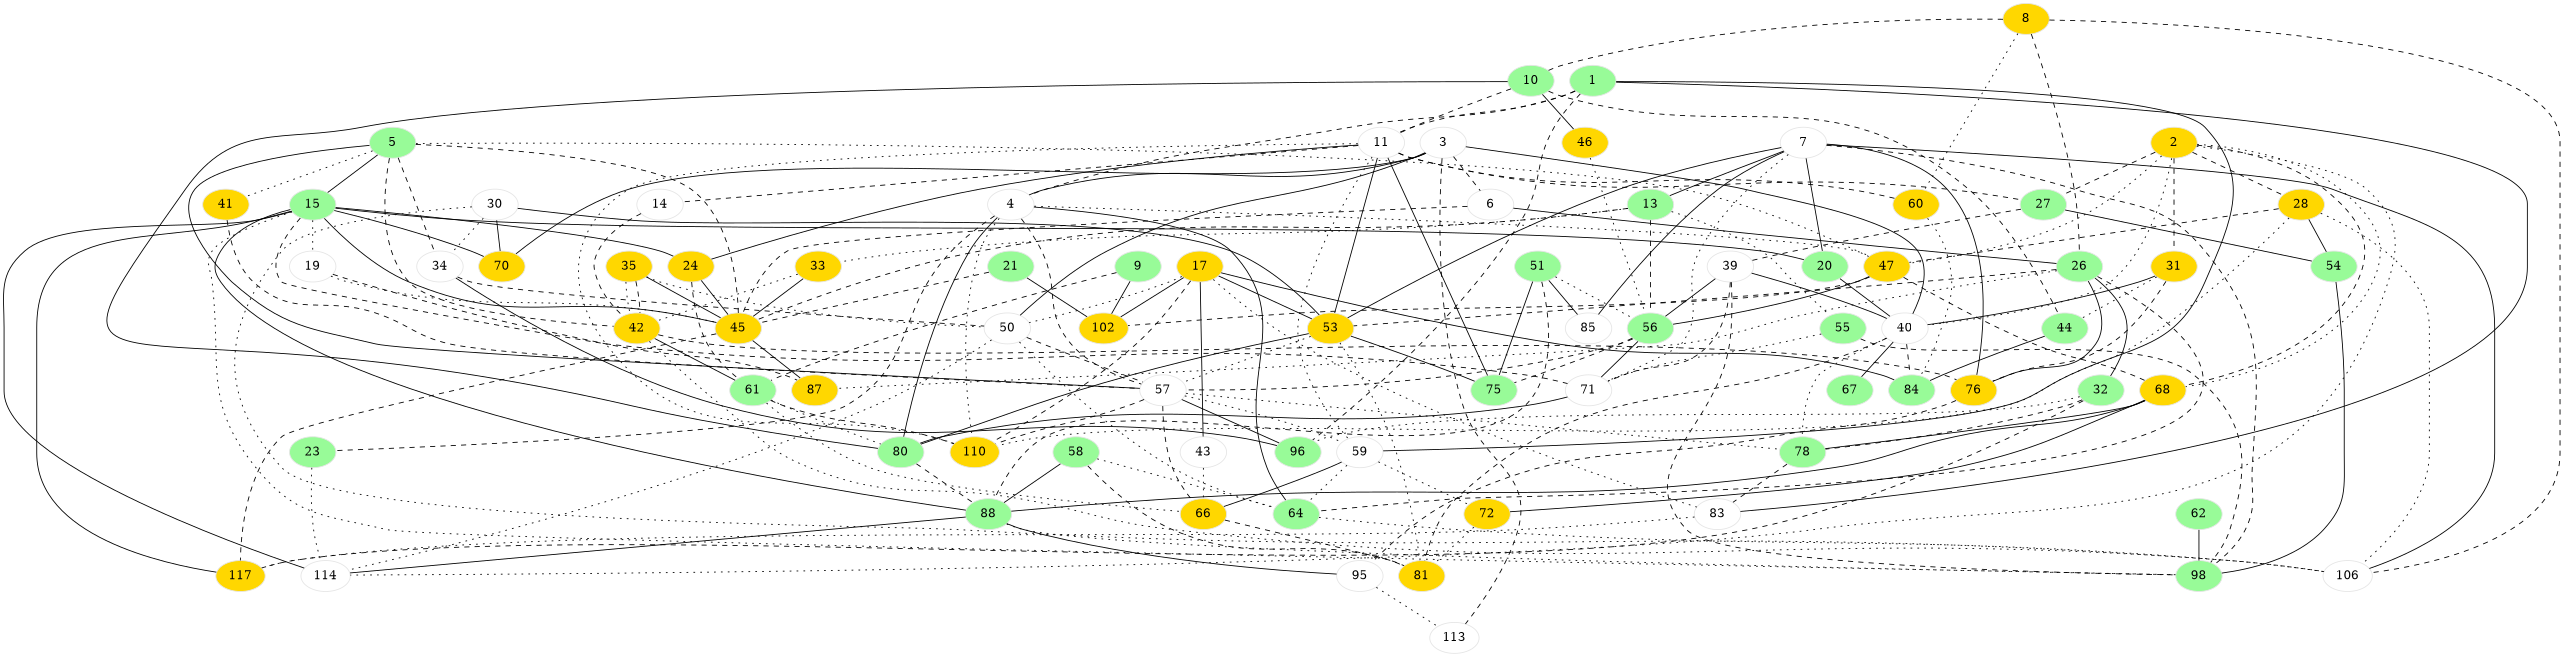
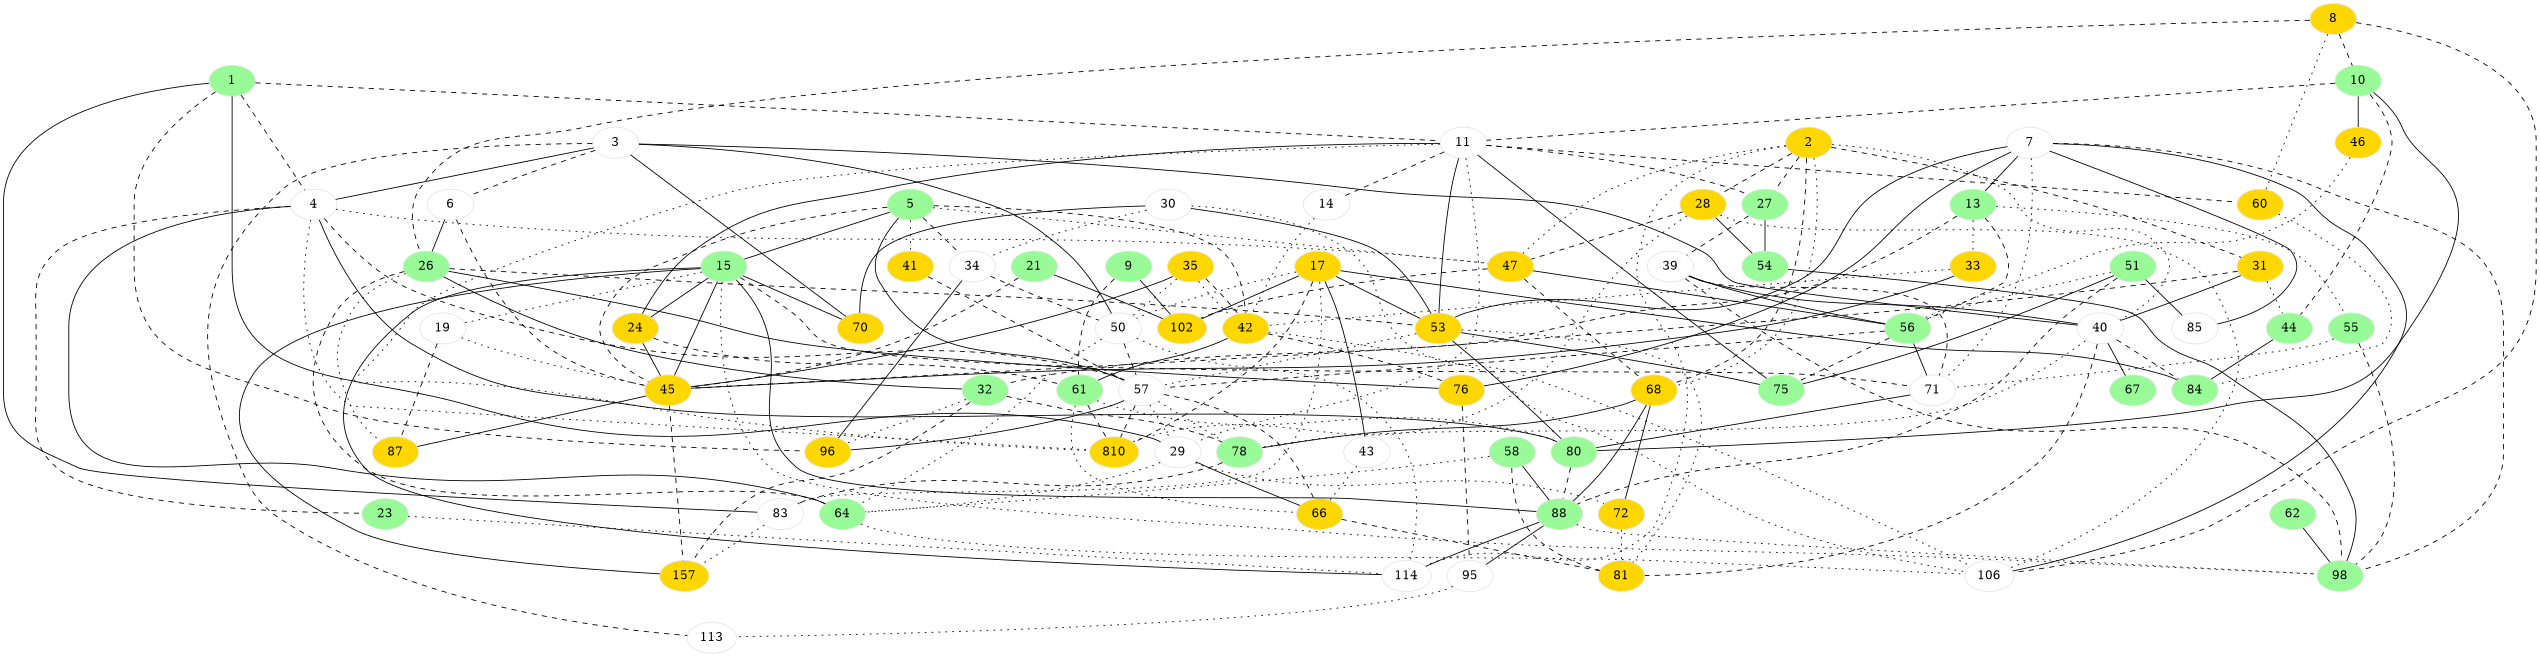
edge "14" -- "42": style dashed -> dotted
node "20": removed
edge "31" -- "76": now "31" -- "32"
node "110": label "110" -> "810"
node "96": fillcolor palegreen -> gold
node "59": label "59" -> "29"
node "117": label "117" -> "157"
